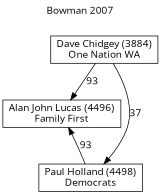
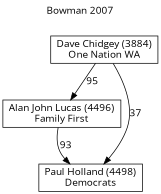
edge "Dave Chidgey (3884) One Nation WA" -> "Alan John Lucas (4496) Family First": label "93" -> "95"
edge "Paul Holland (4498) Democrats" -> "Alan John Lucas (4496) Family First": reversed
